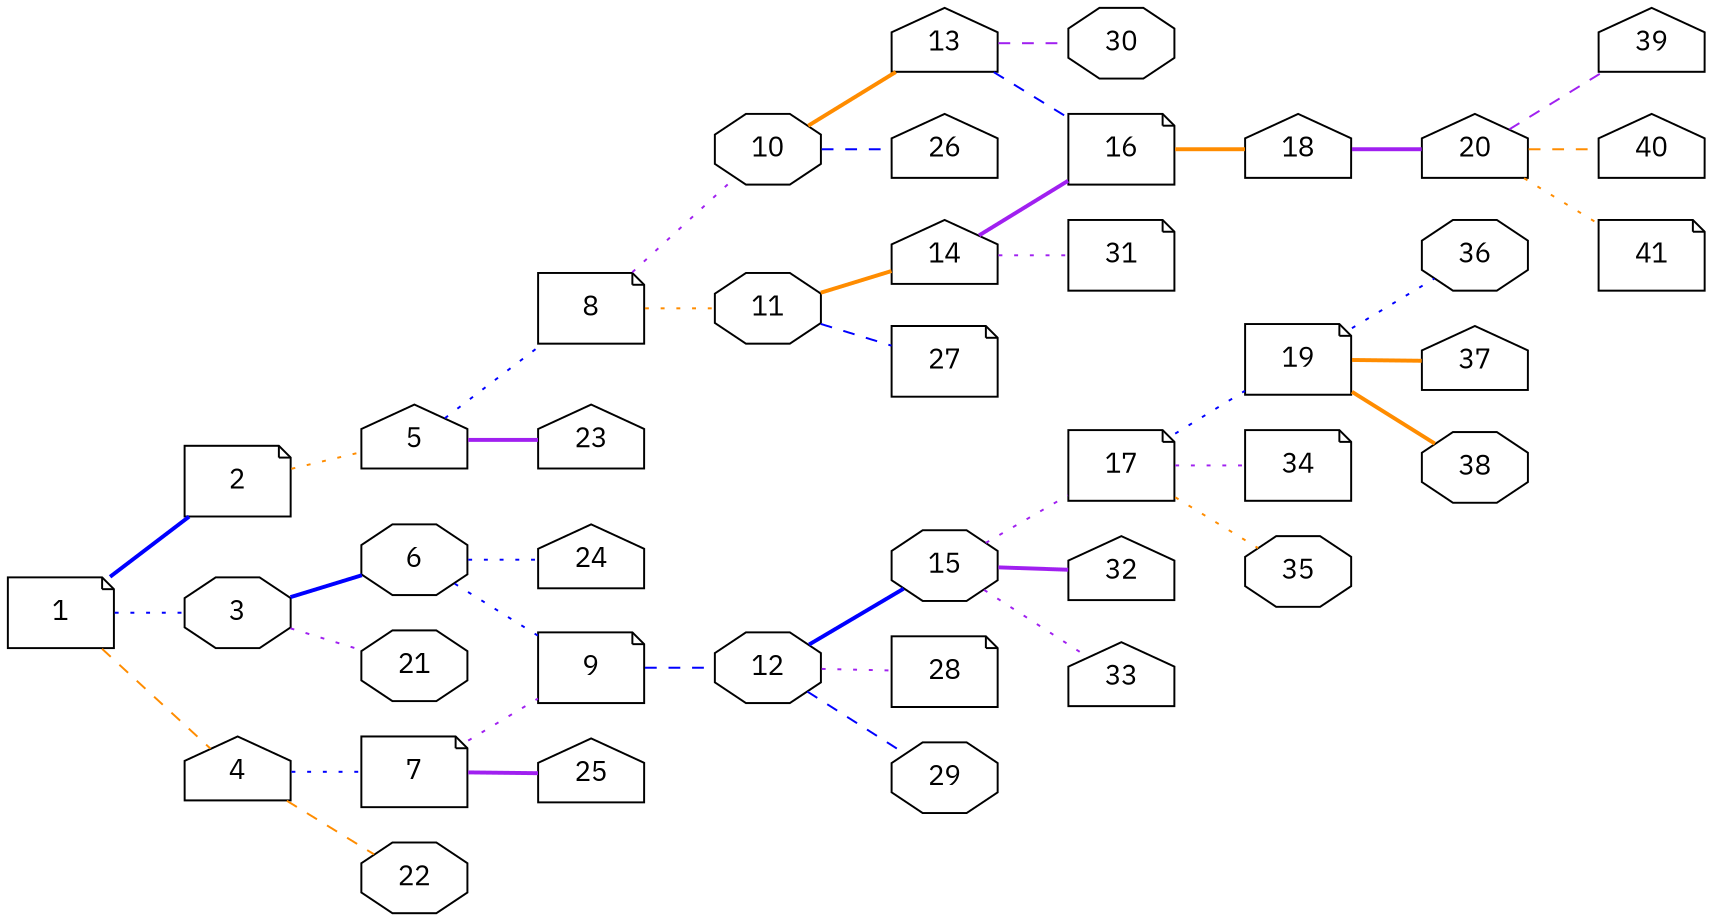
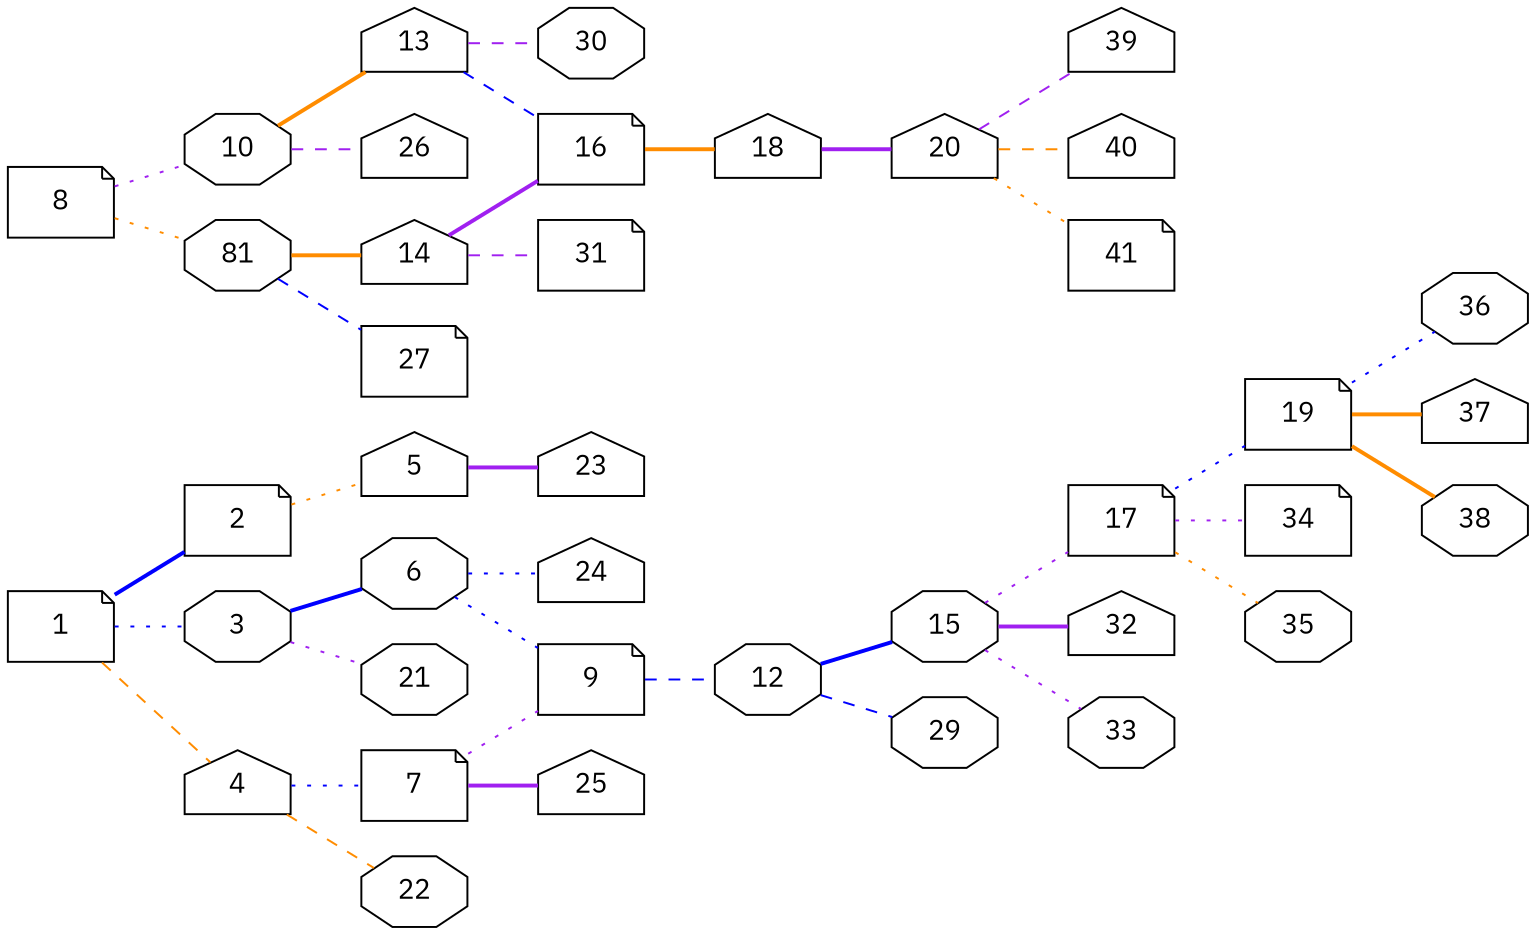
edge "10" -- "26": color blue -> purple
edge "14" -- "31": style dotted -> dashed
node "11": label "11" -> "81"
edge "8" -- "5": removed
node "28": removed
node "33": shape house -> octagon
